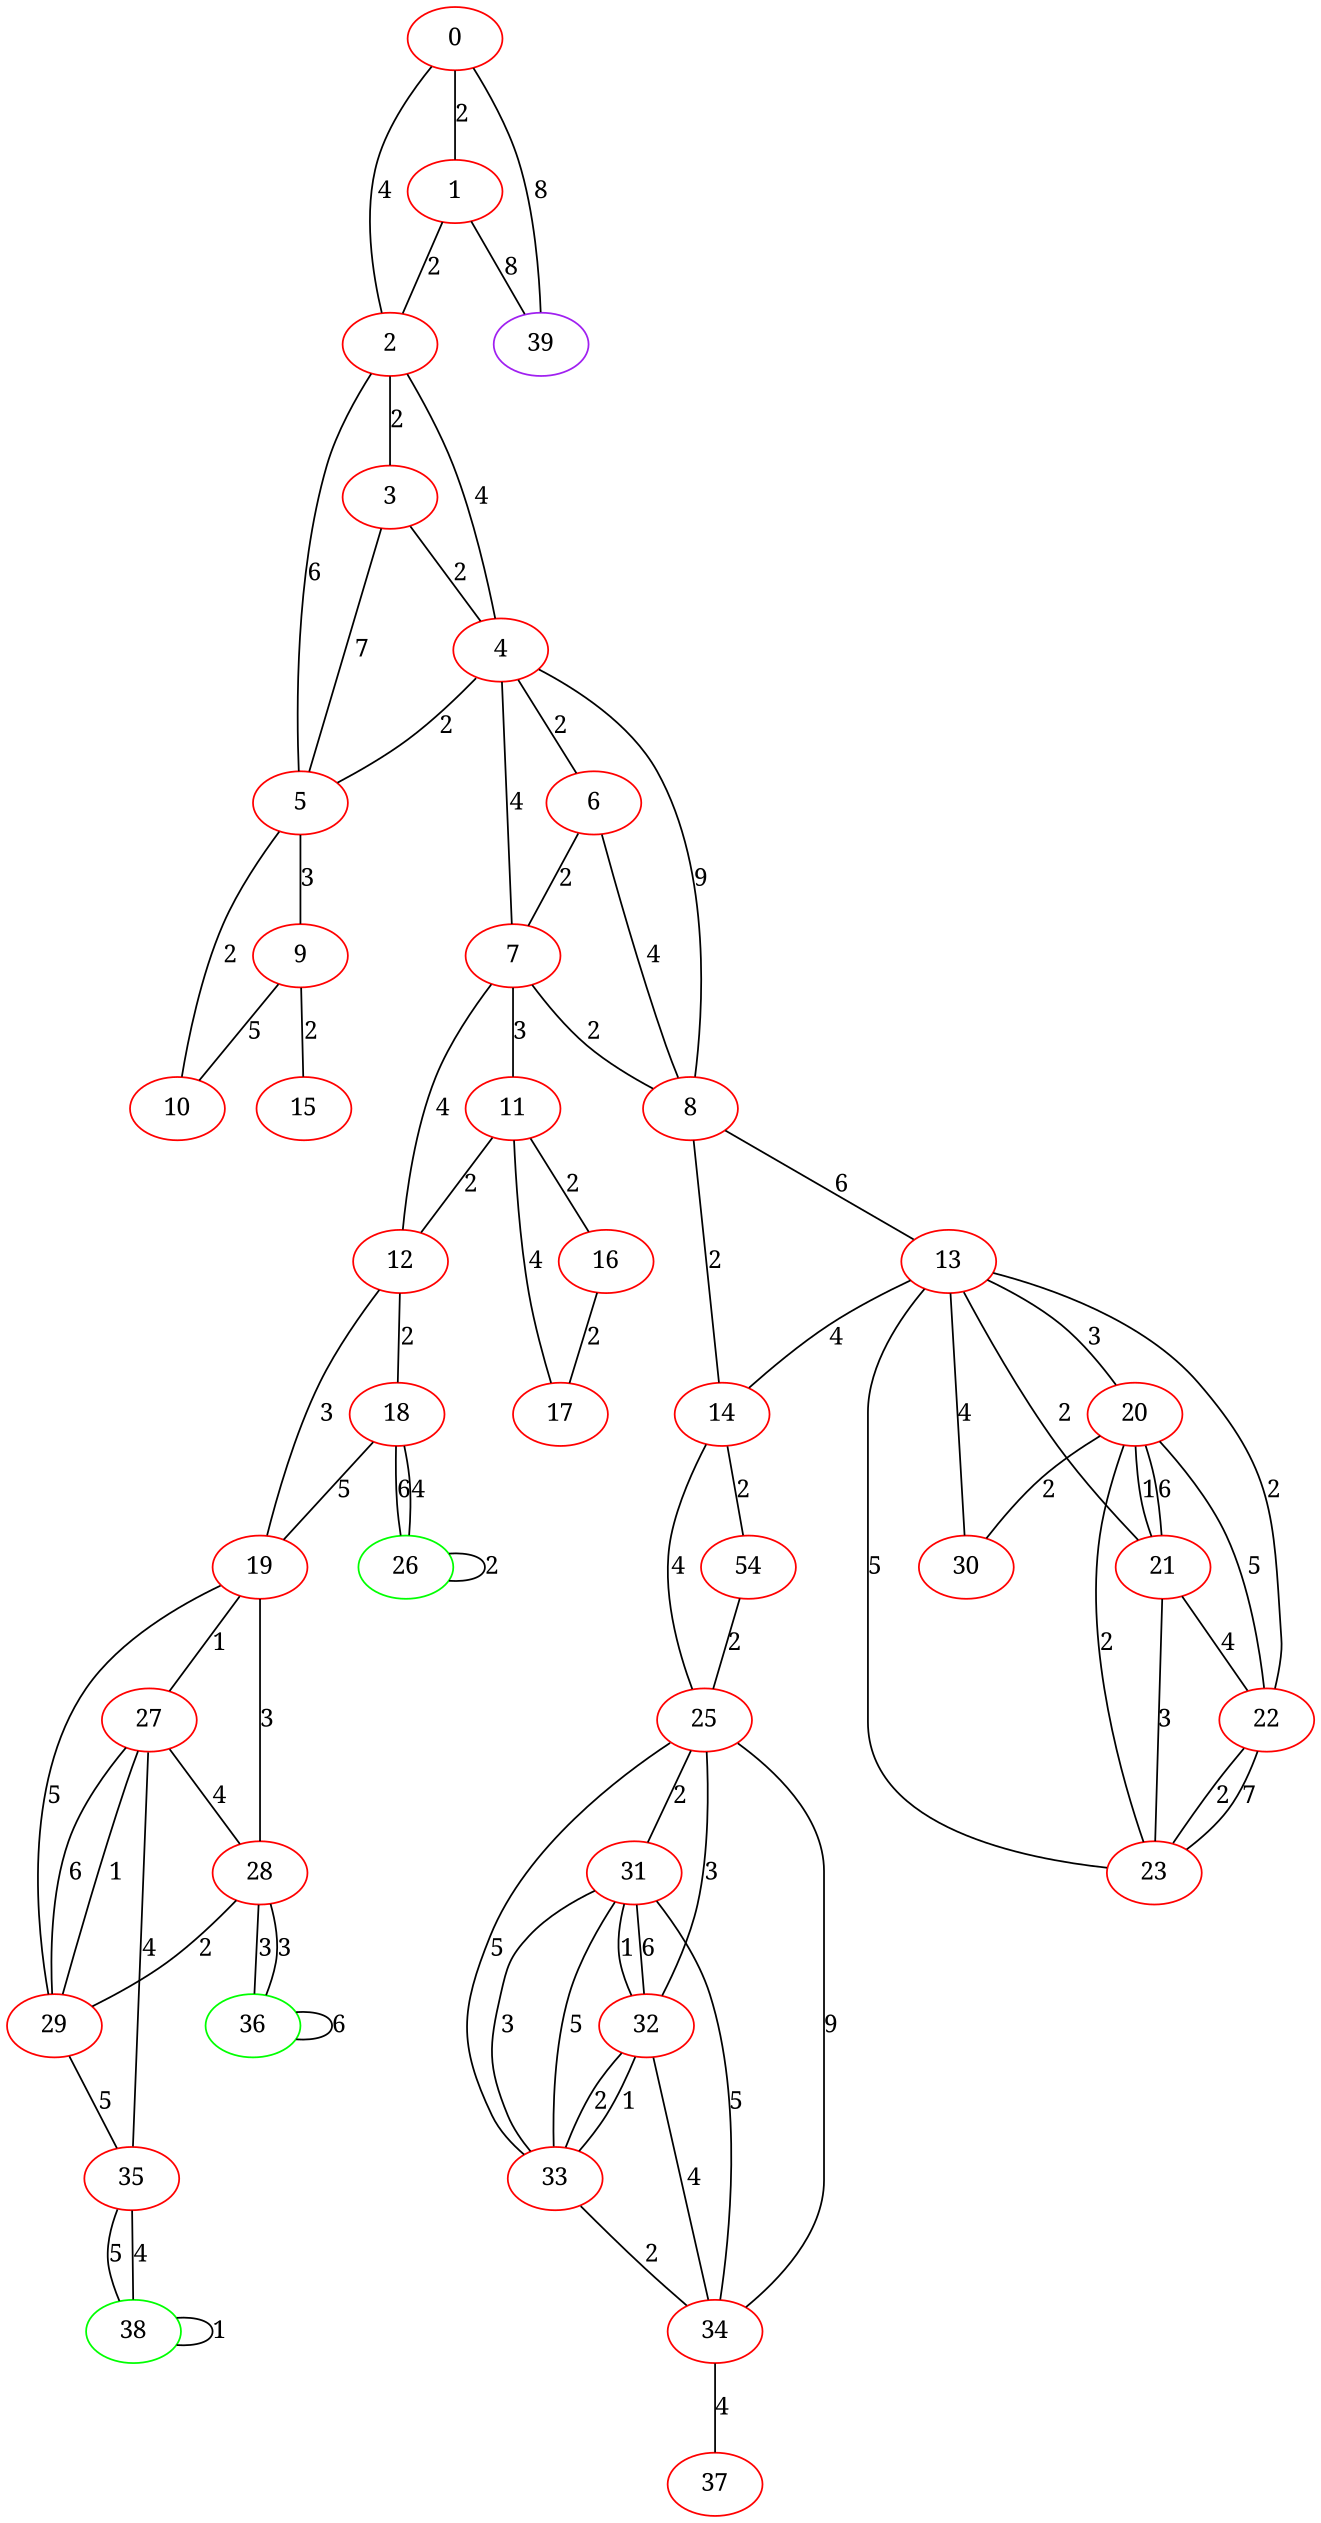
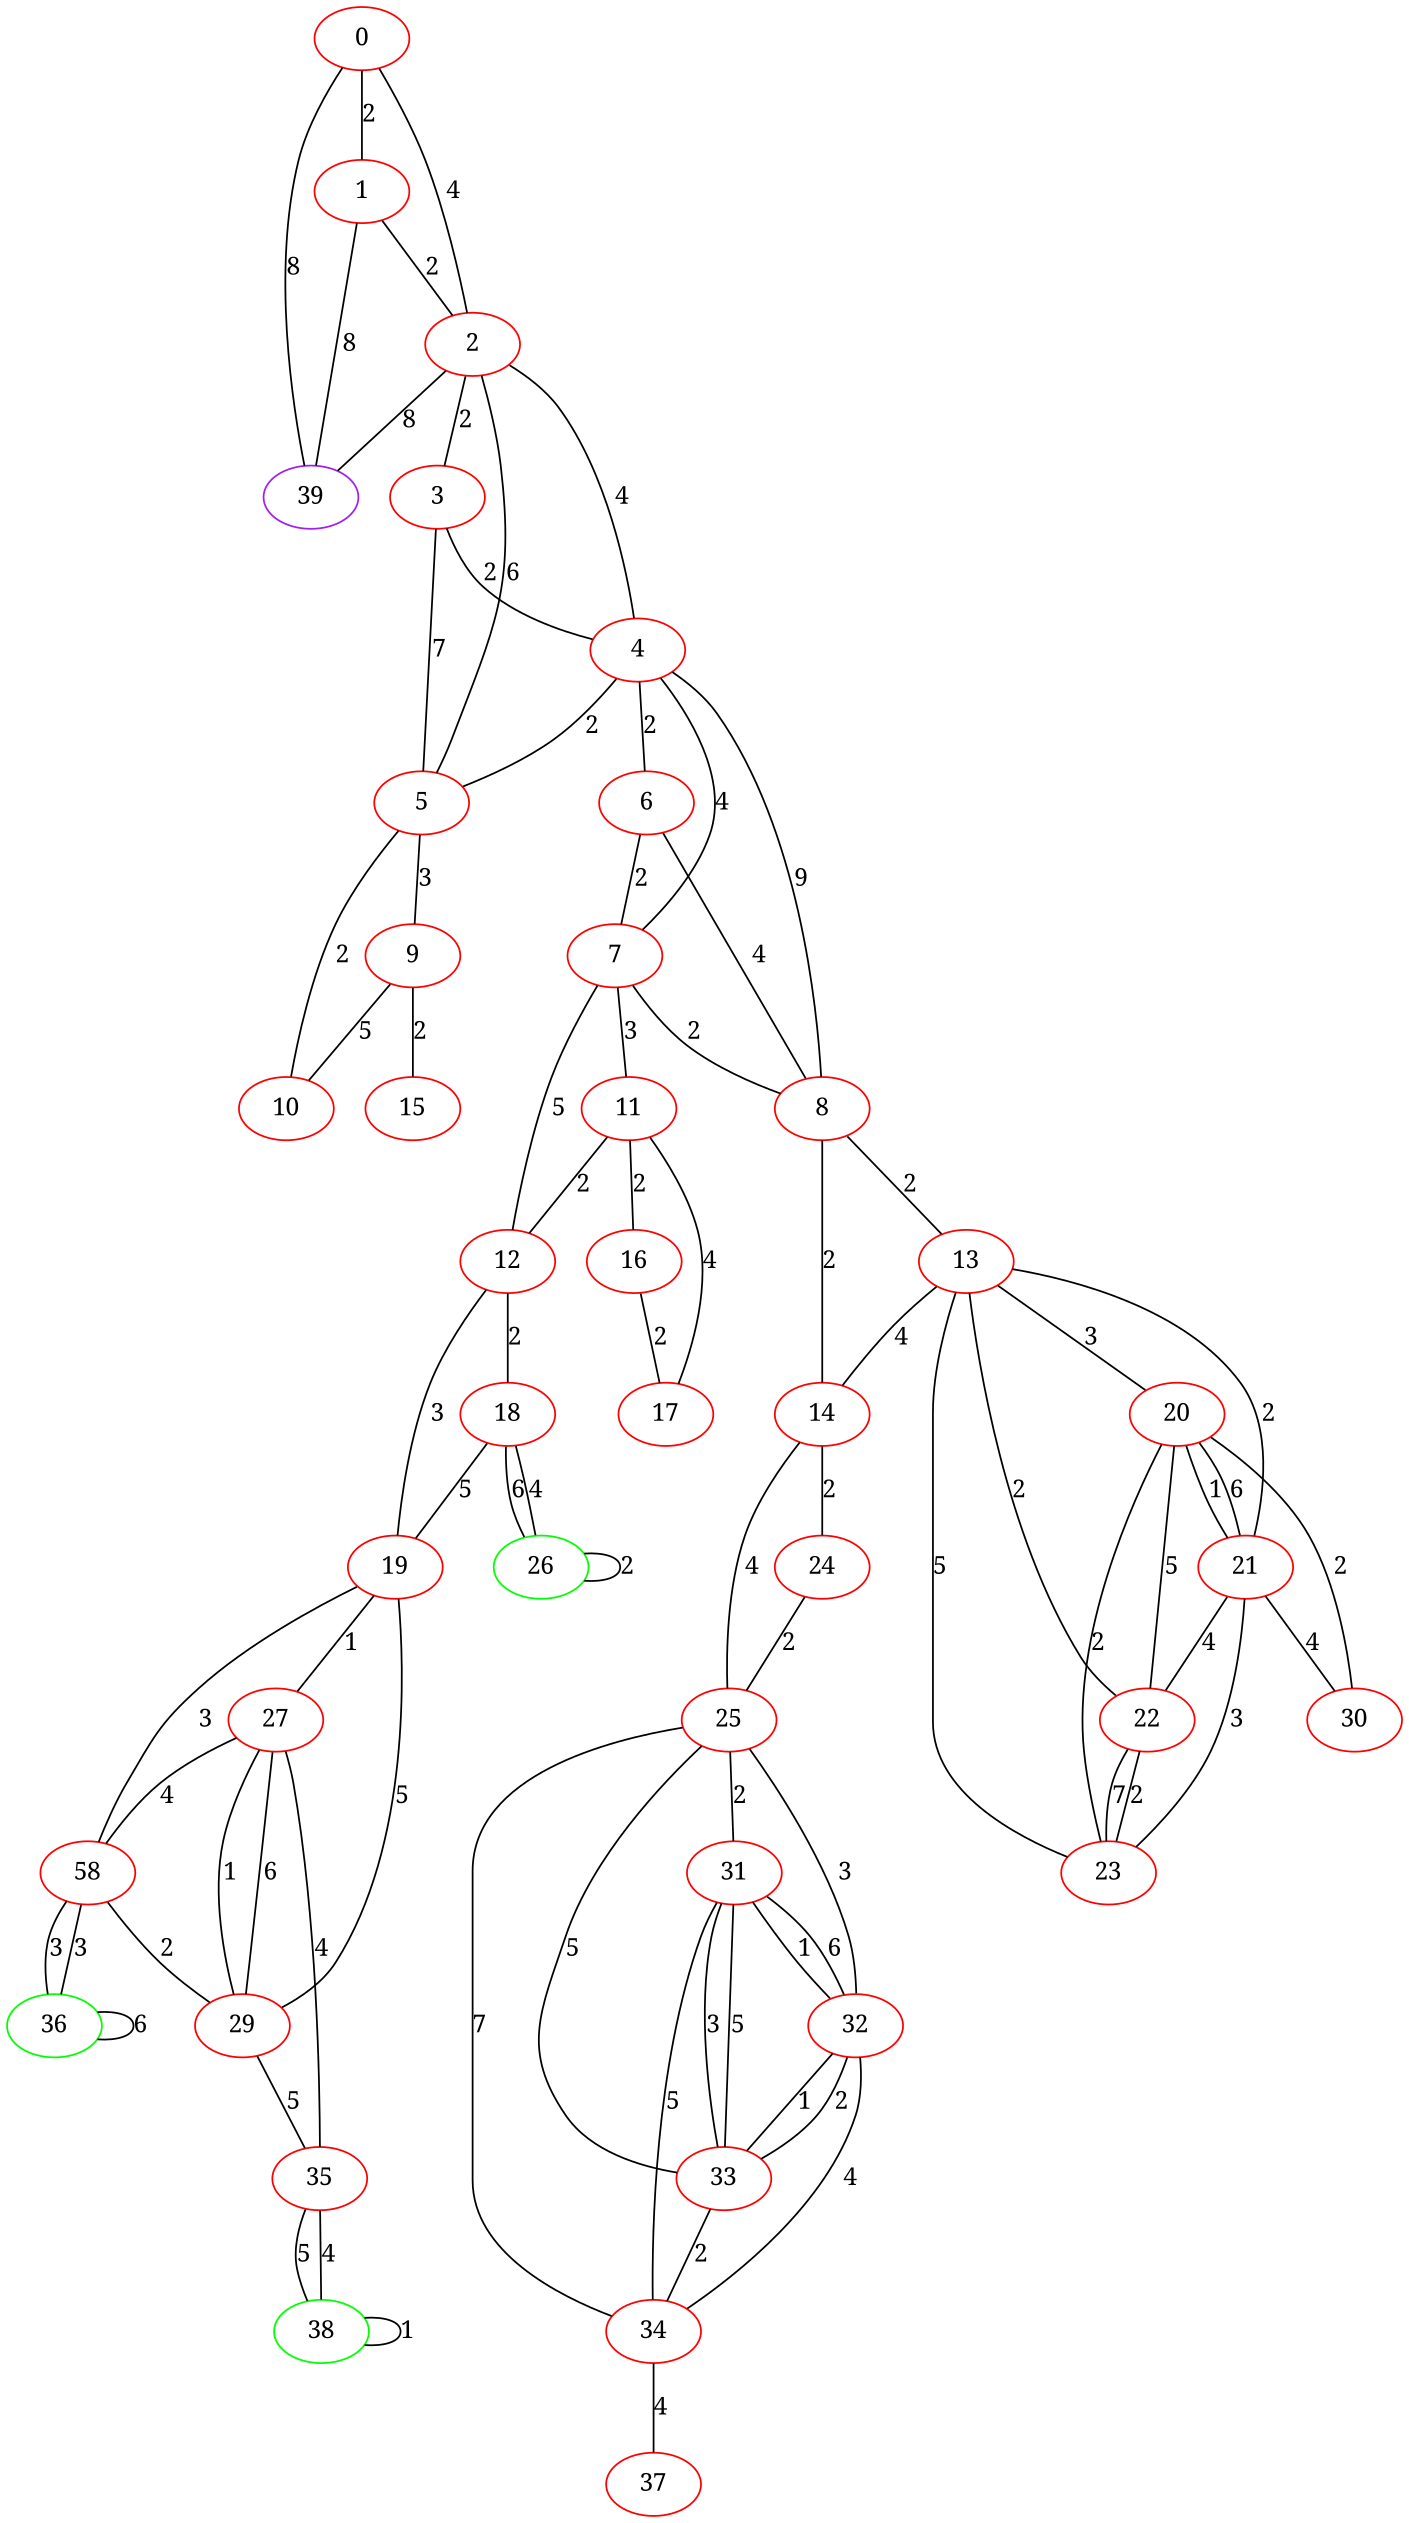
edge "2" -- "39": added, label "8"
edge "7" -- "12": label "4" -> "5"
edge "8" -- "13": label "6" -> "2"
edge "13" -- "30": now "21" -- "30"
node "54": label "54" -> "24"
node "28": label "28" -> "58"
edge "25" -- "34": label "9" -> "7"
